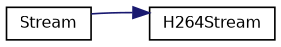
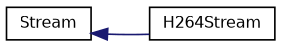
edge "Stream" -> "H264Stream": reversed
